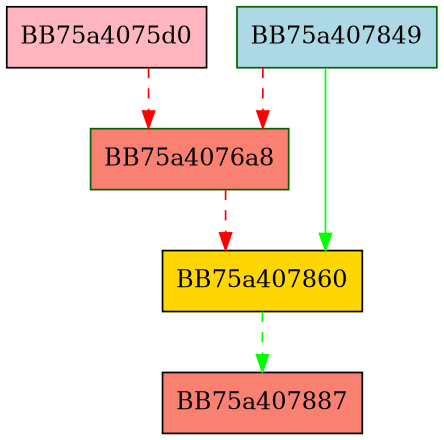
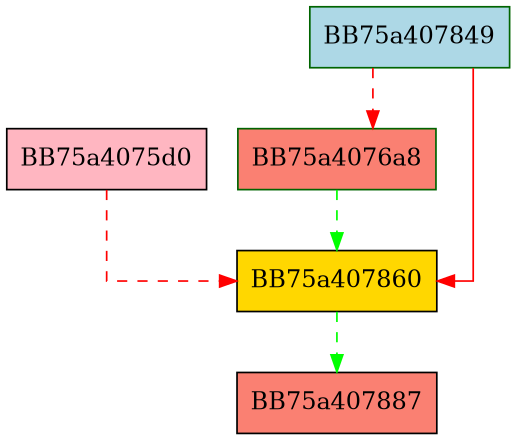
edge "BB75a4075d0" -> "BB75a4076a8": now "BB75a4075d0" -> "BB75a407860"
edge "BB75a407849" -> "BB75a407860": color green -> red
edge "BB75a4076a8" -> "BB75a407860": color red -> green
